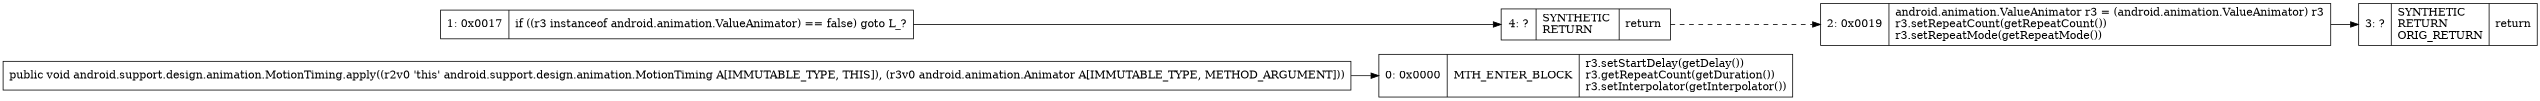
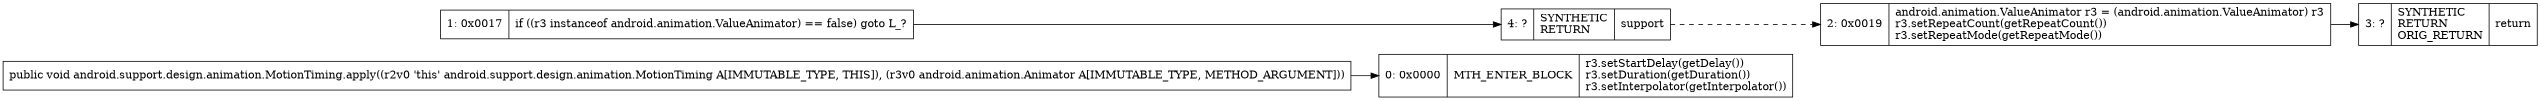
node "4: ?": text "return" -> "support"
node "0: 0x0000": text "r3.getRepeatCount(getDuration())" -> "r3.setDuration(getDuration())"
